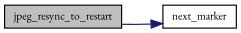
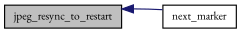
edge "jpeg_resync_to_restart" -> "next_marker": reversed
